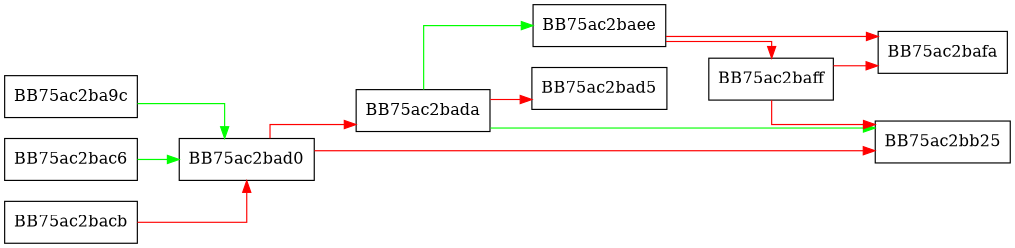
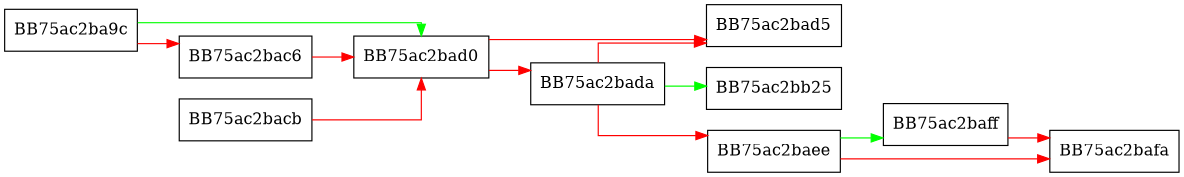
edge "BB75ac2bada" -> "BB75ac2baee": color green -> red
edge "BB75ac2baee" -> "BB75ac2baff": color red -> green
edge "BB75ac2ba9c" -> "BB75ac2bac6": added
edge "BB75ac2baff" -> "BB75ac2bb25": removed
edge "BB75ac2bad0" -> "BB75ac2bb25": now "BB75ac2bad0" -> "BB75ac2bad5"
edge "BB75ac2bac6" -> "BB75ac2bad0": color green -> red
